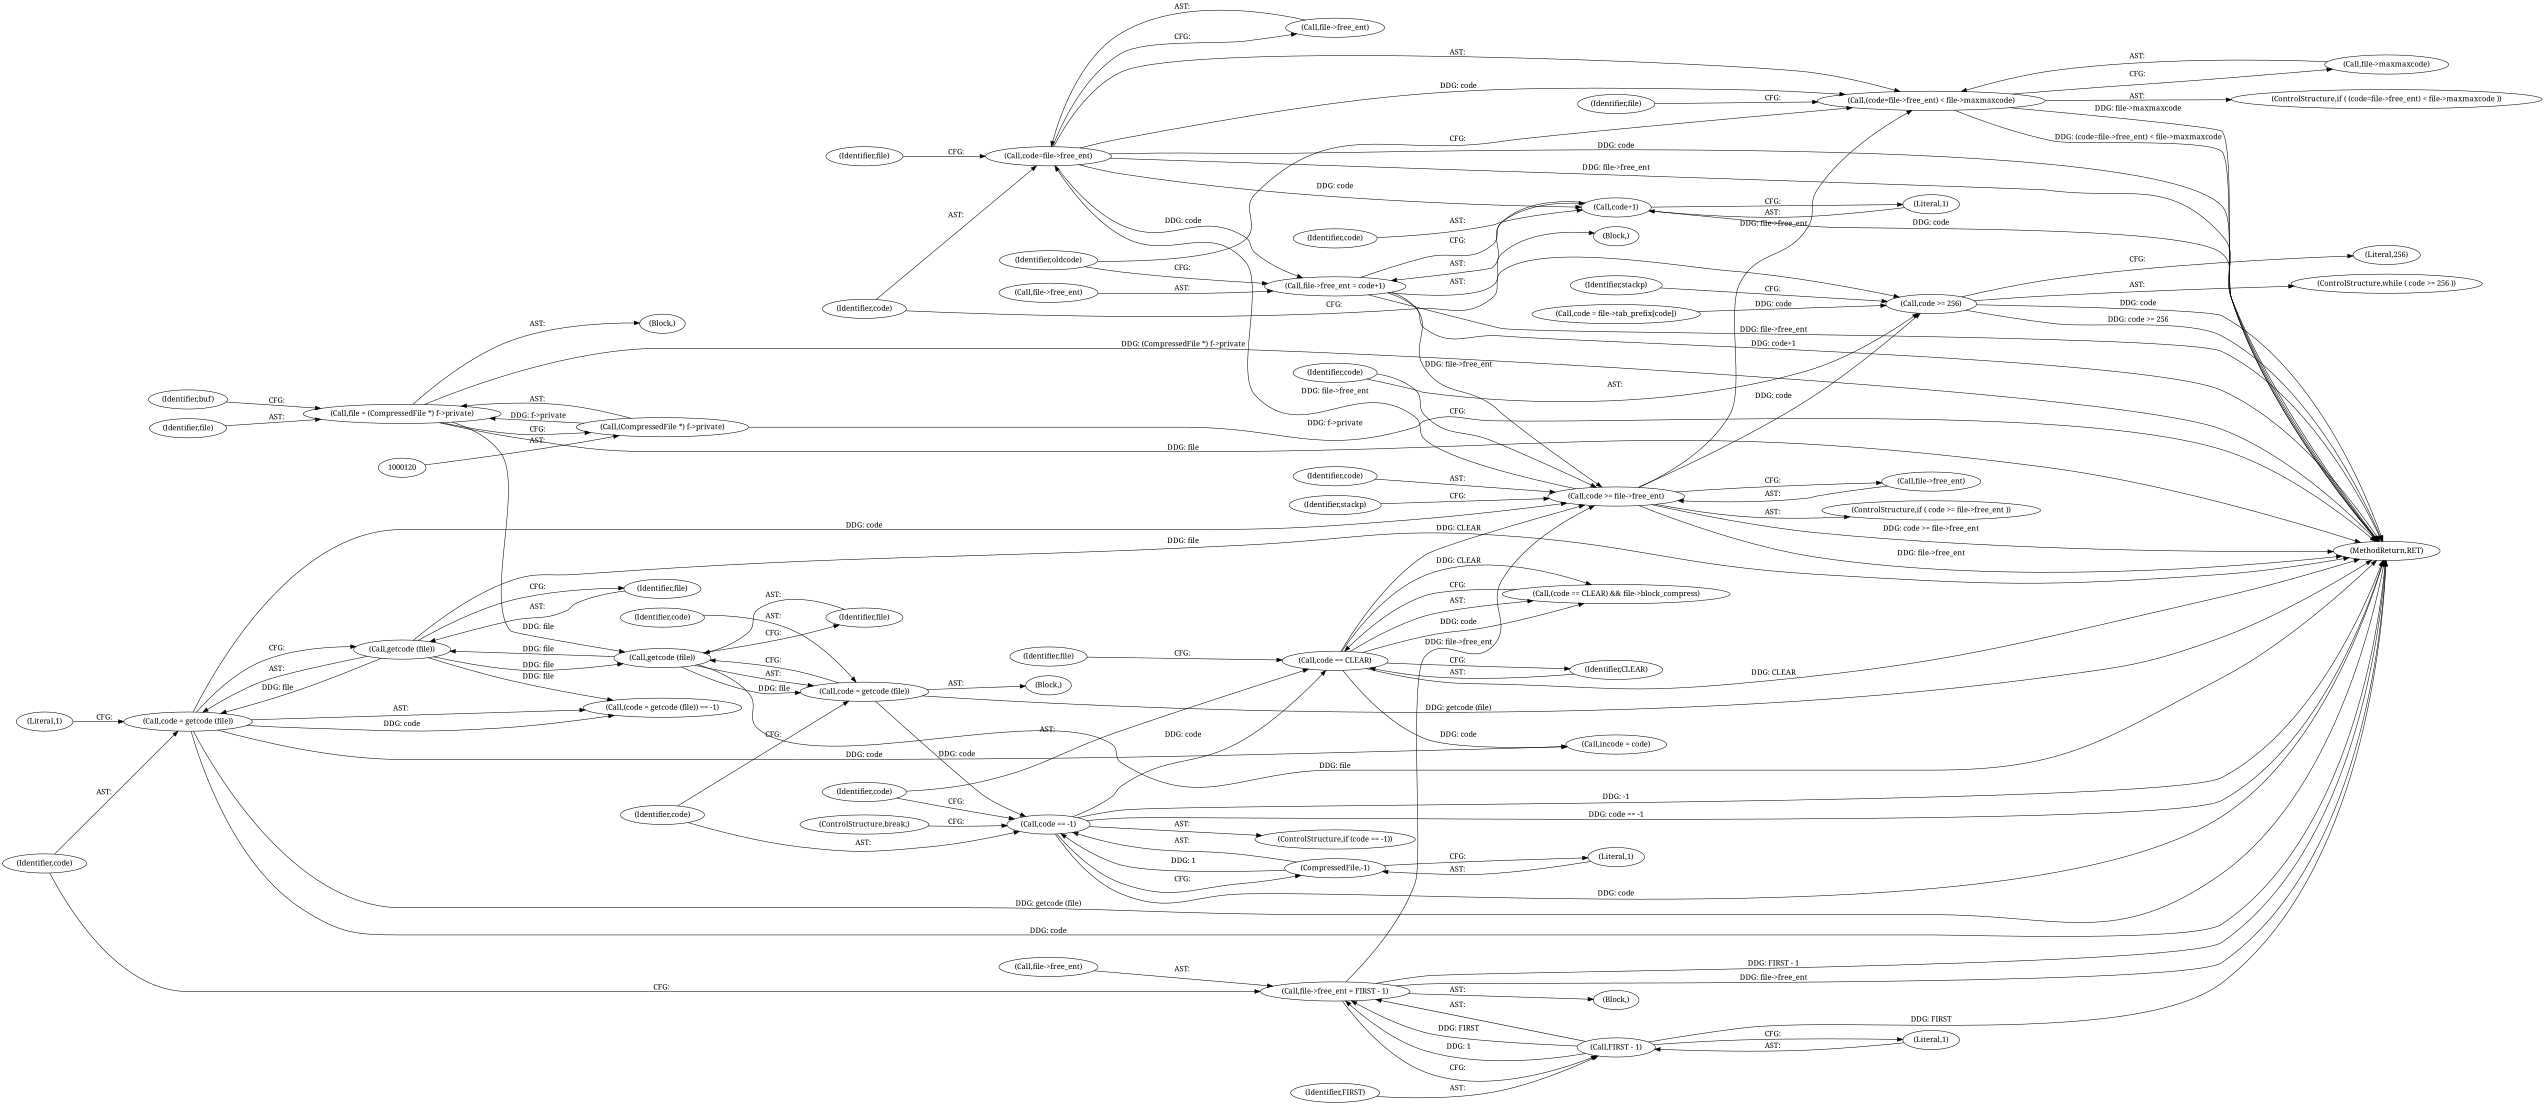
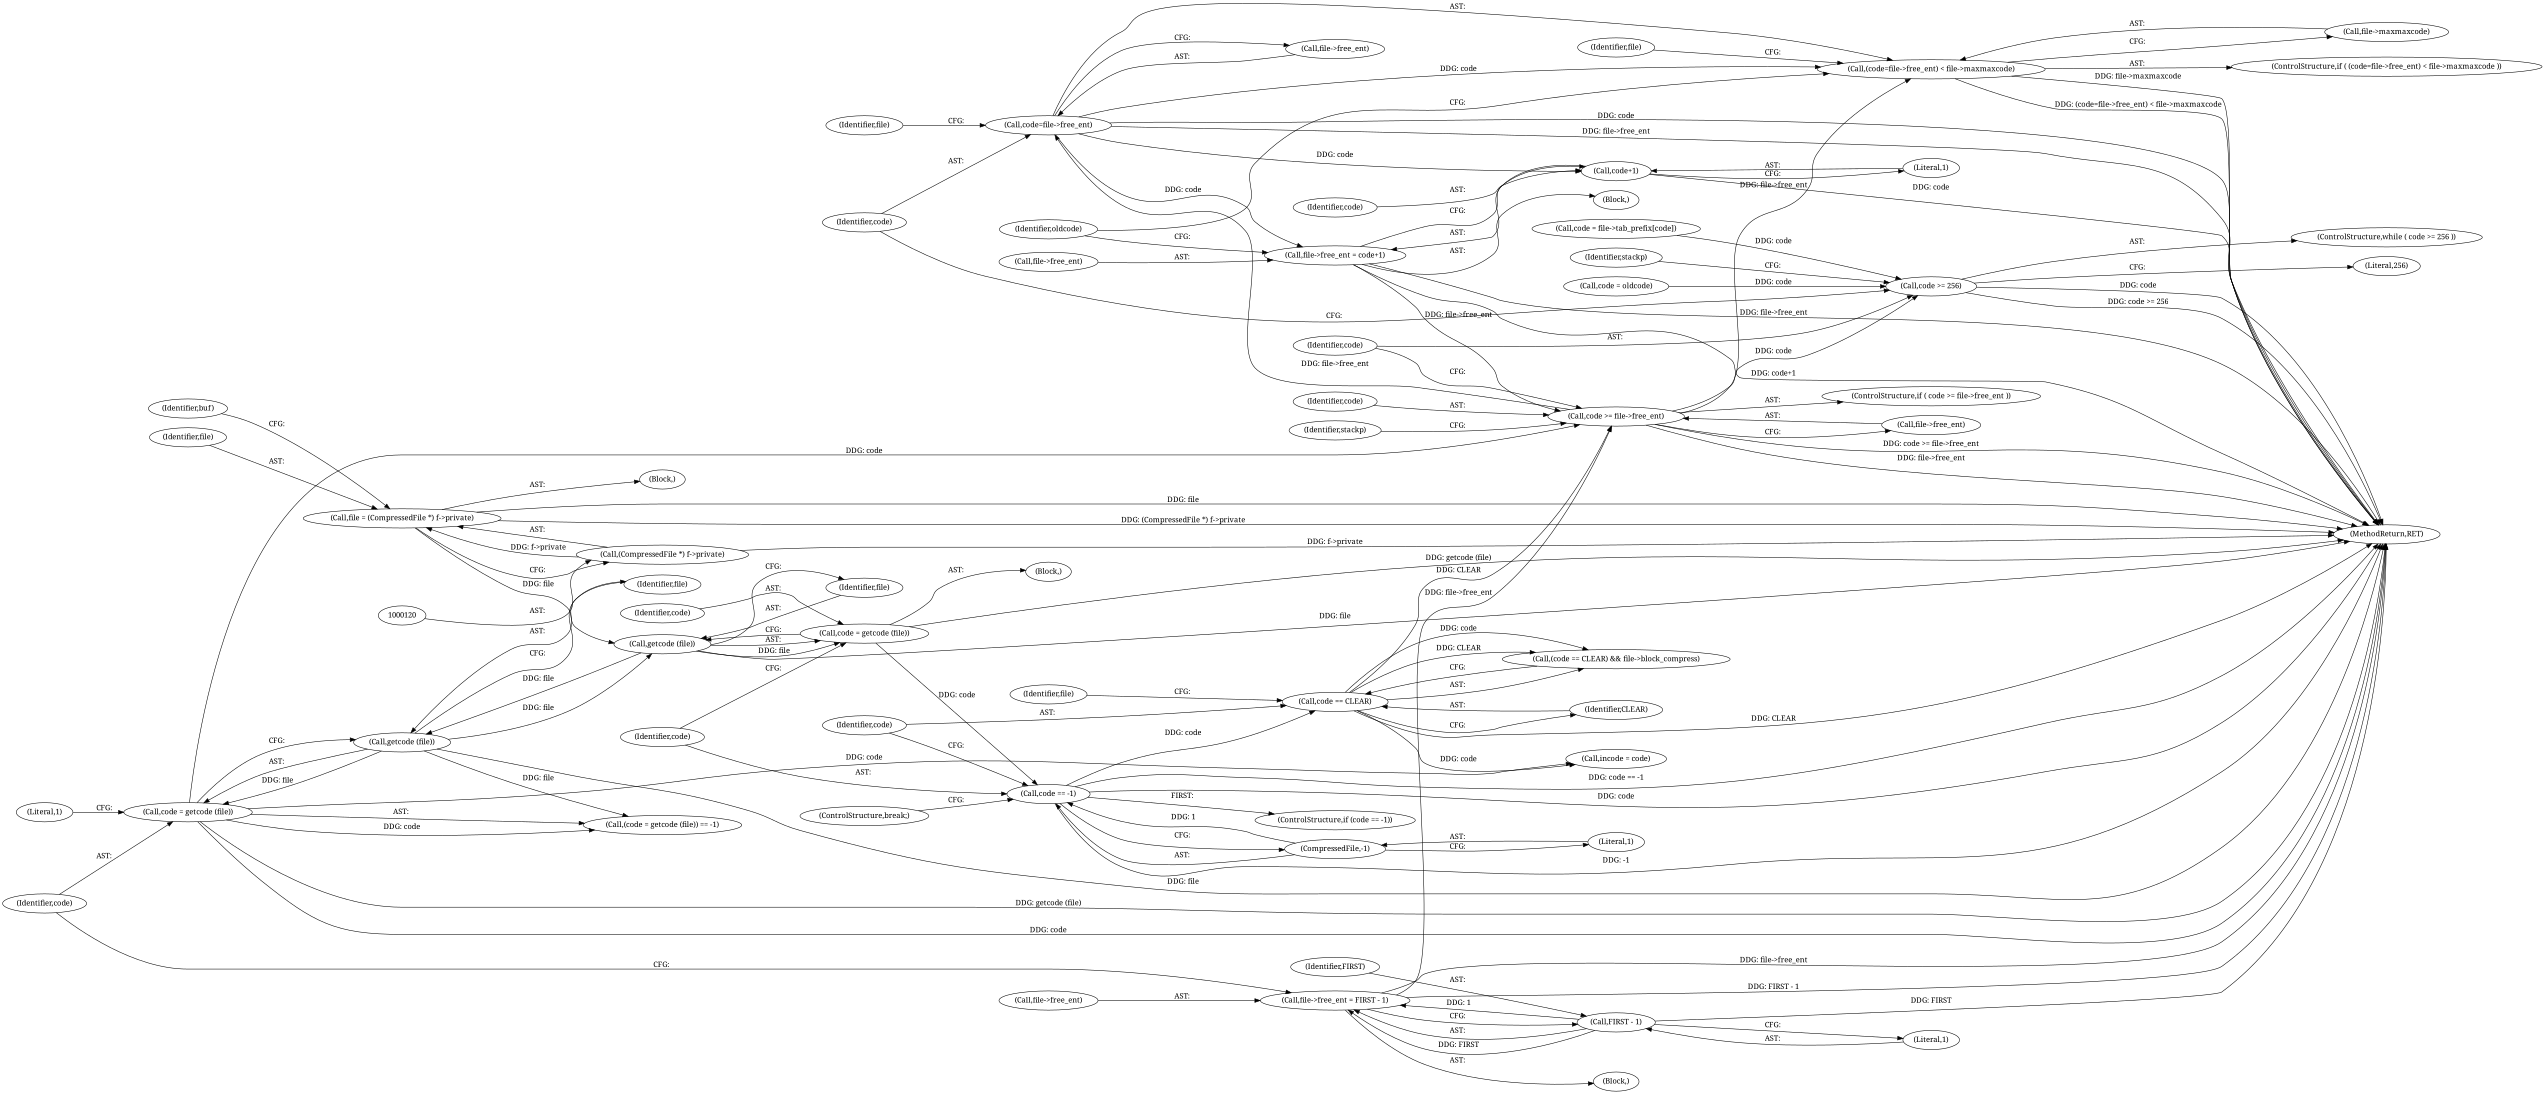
node "(Call,code = oldcode)": added
edge "(Call,code == -1)" -> "(ControlStructure,if (code == -1))": label "AST: " -> "FIRST: "
